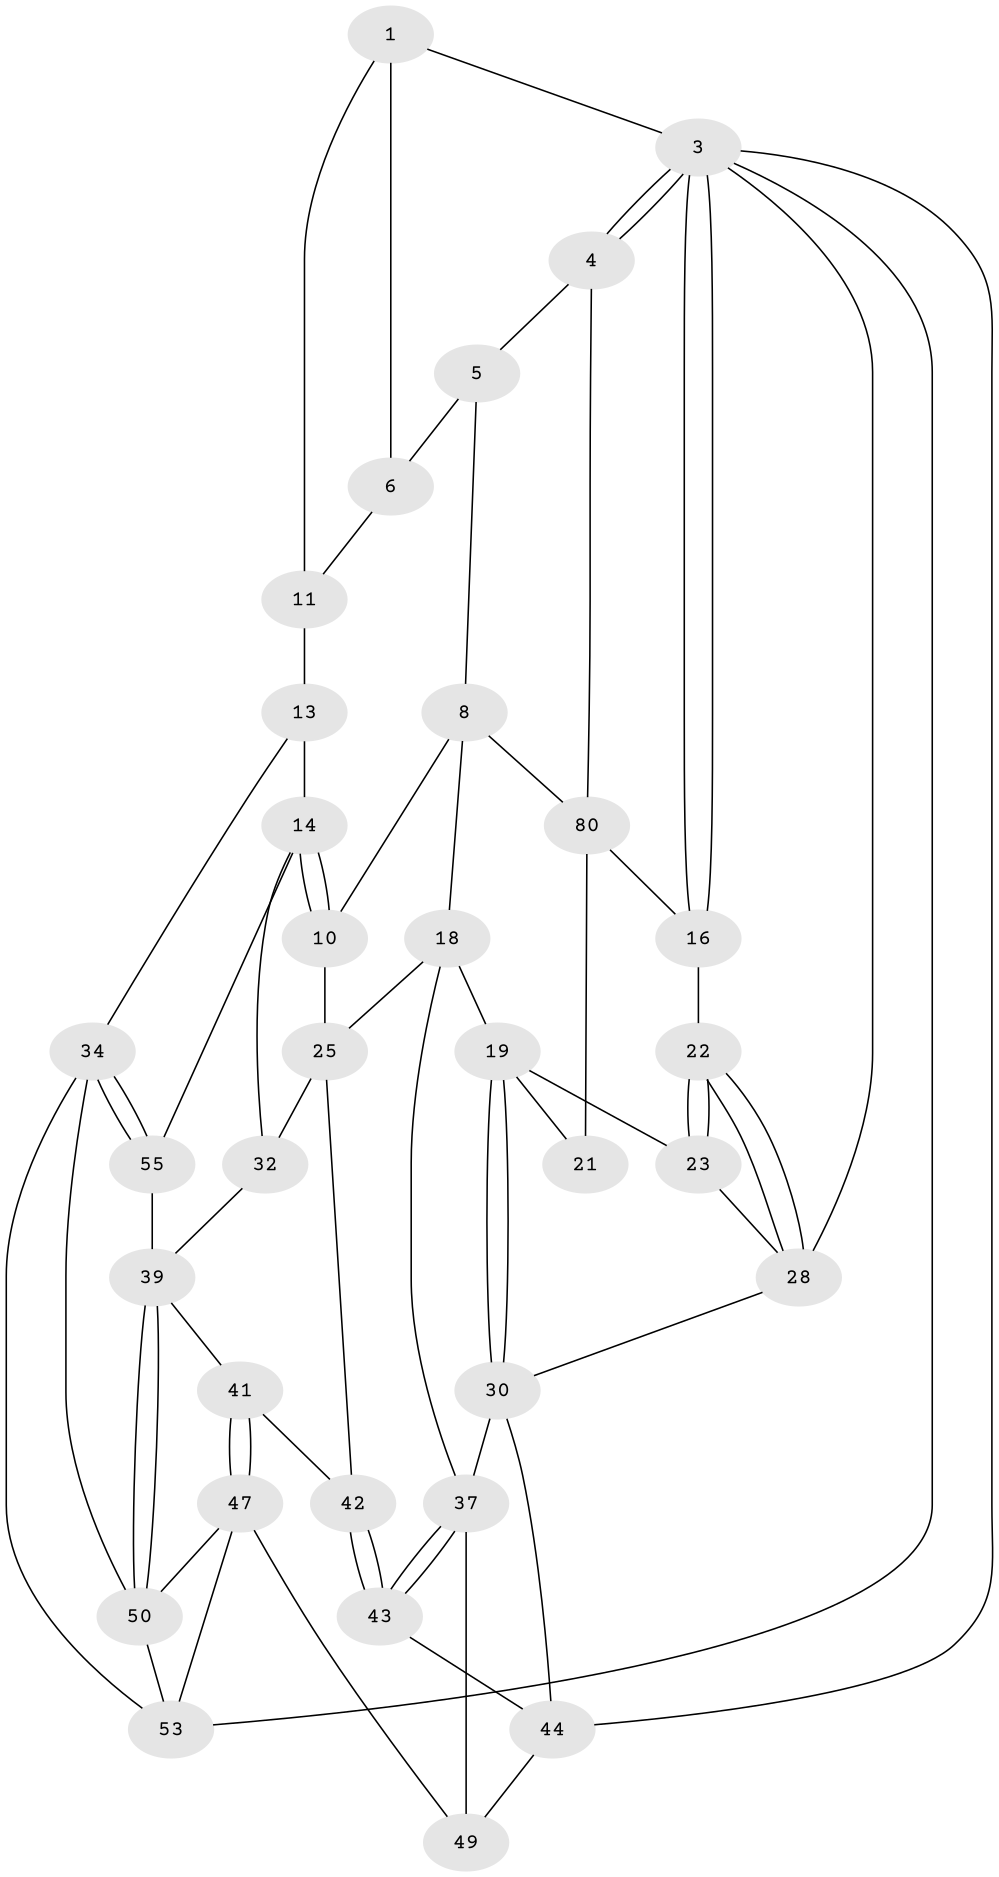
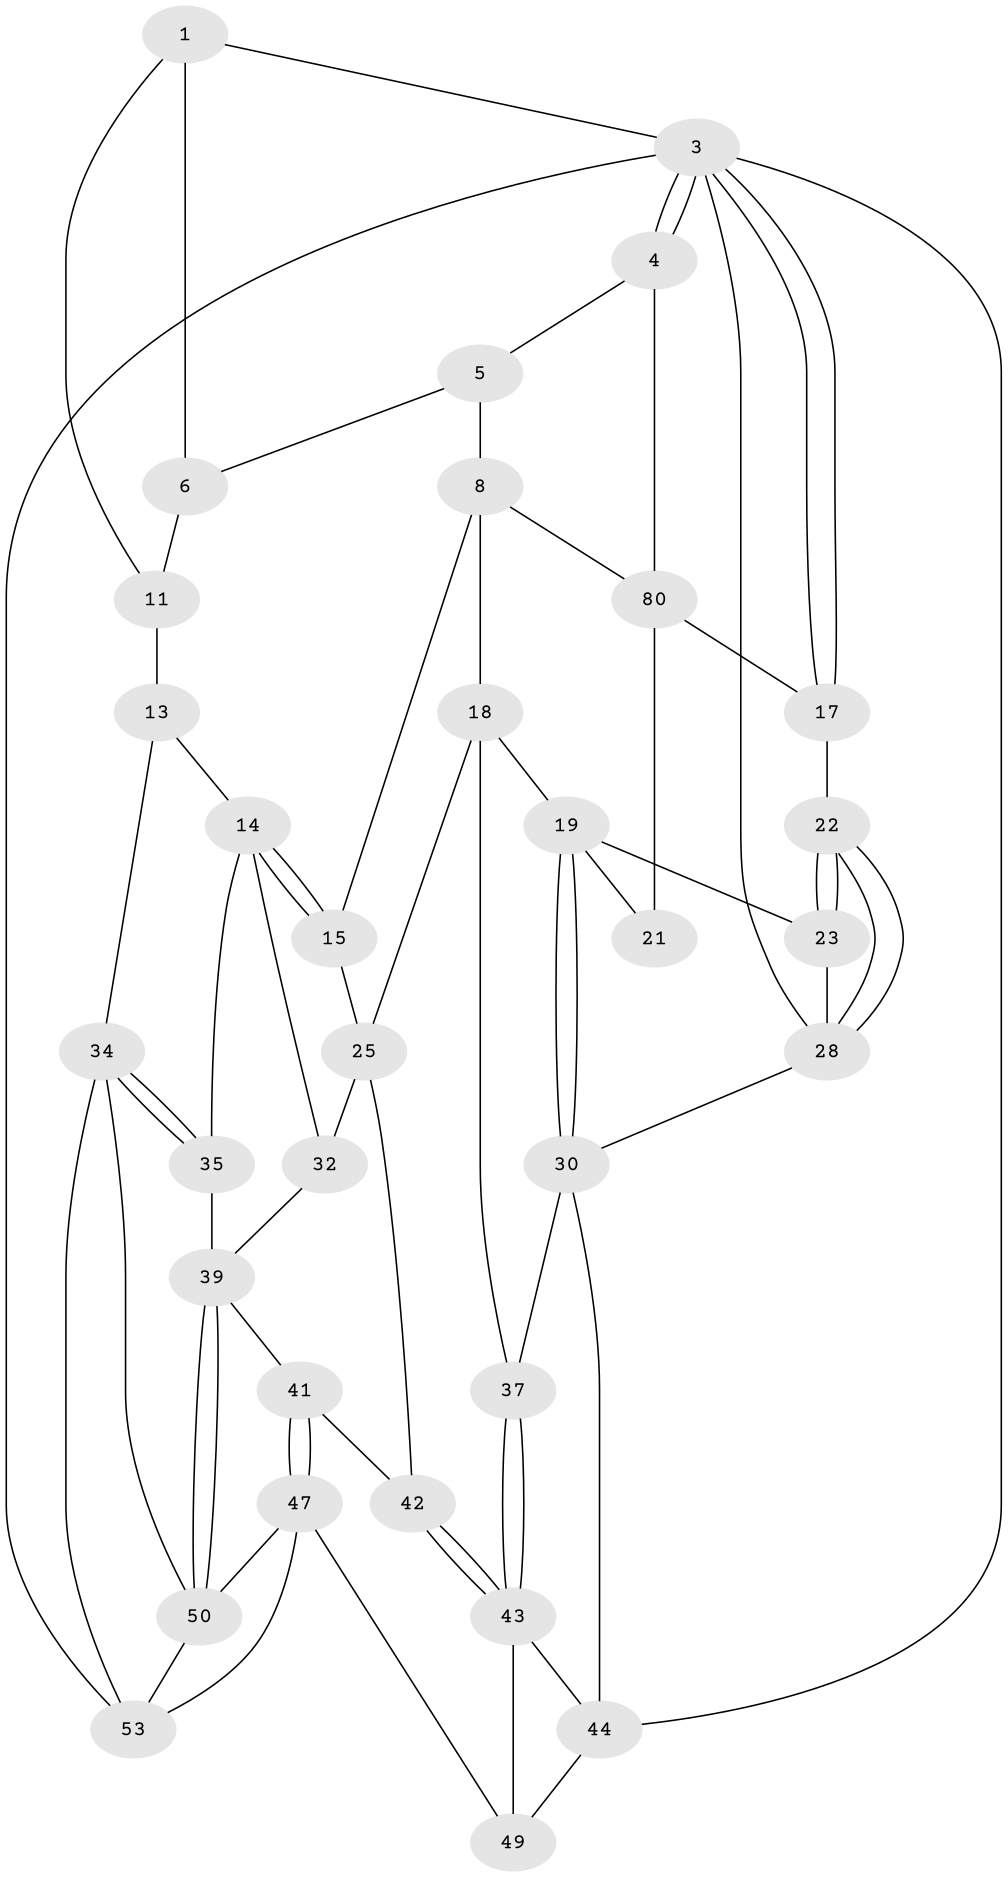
node "10": label "10" -> "15"
node "16": label "16" -> "17"
node "55": label "55" -> "35"
edge "37" -- "49": now "43" -- "49"
